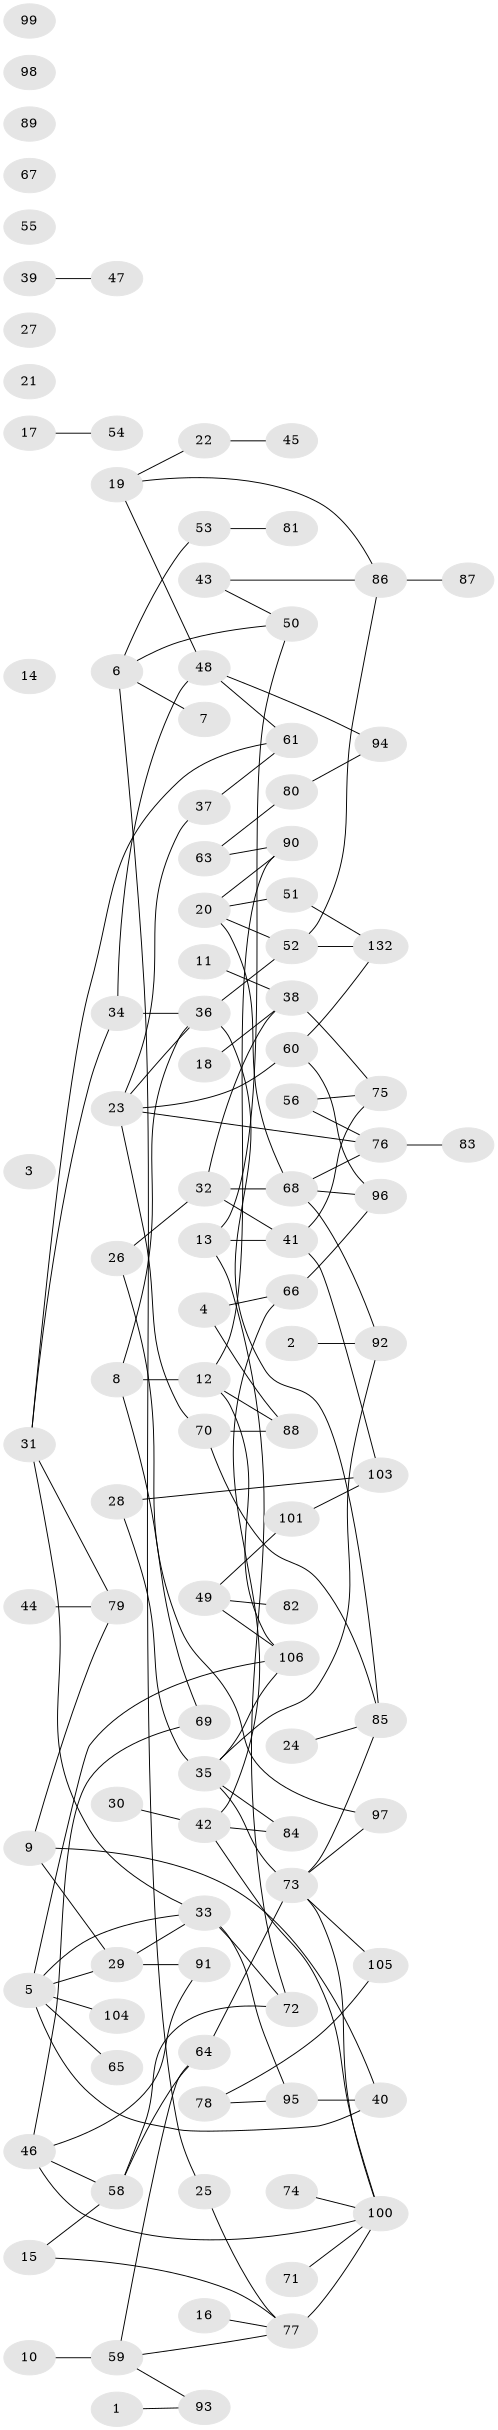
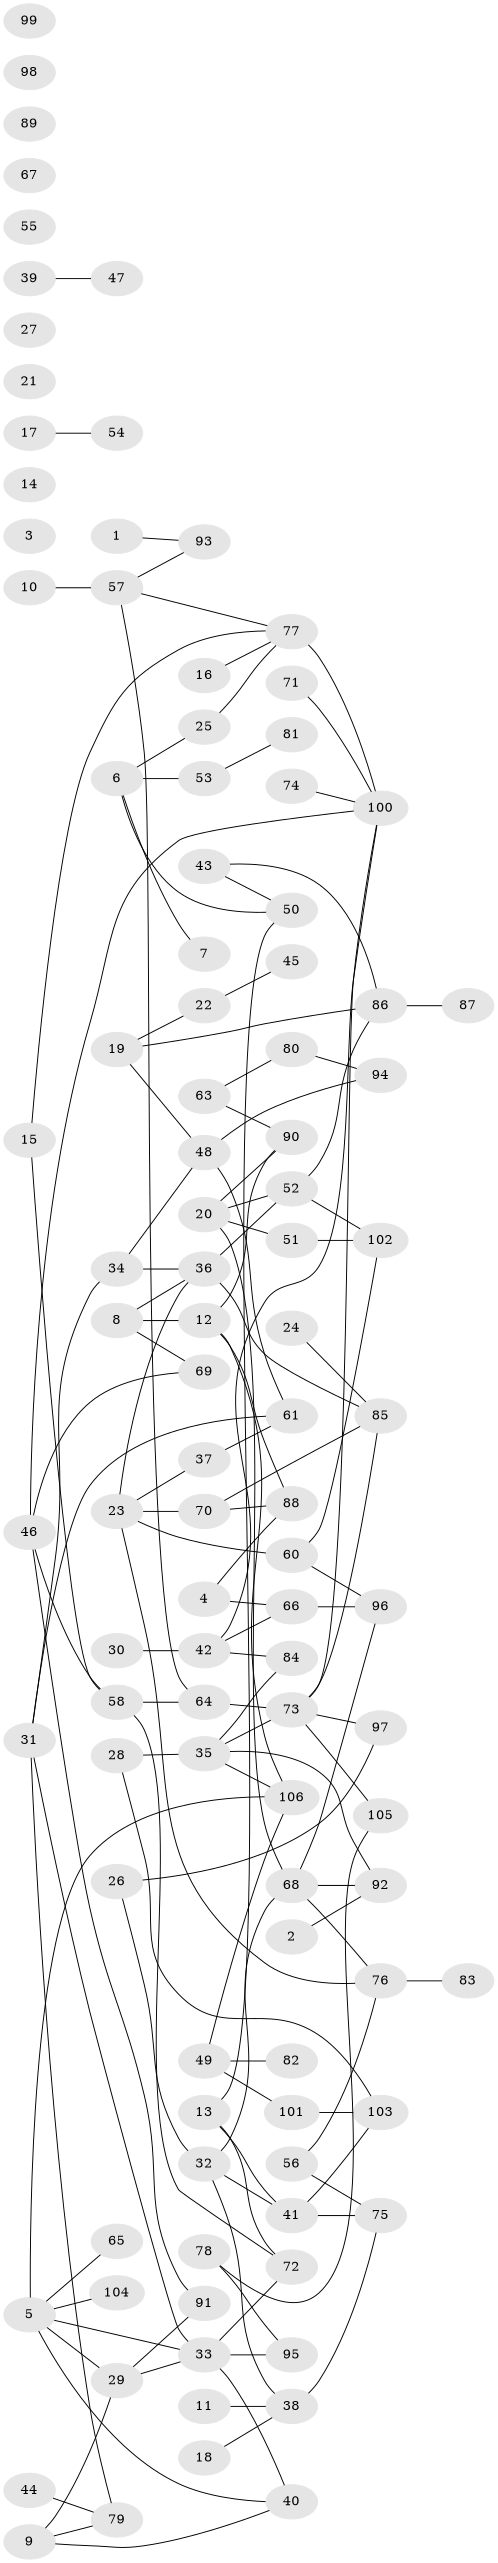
node "132": label "132" -> "102"
edge "95" -- "40": now "33" -- "40"
node "59": label "59" -> "57"
